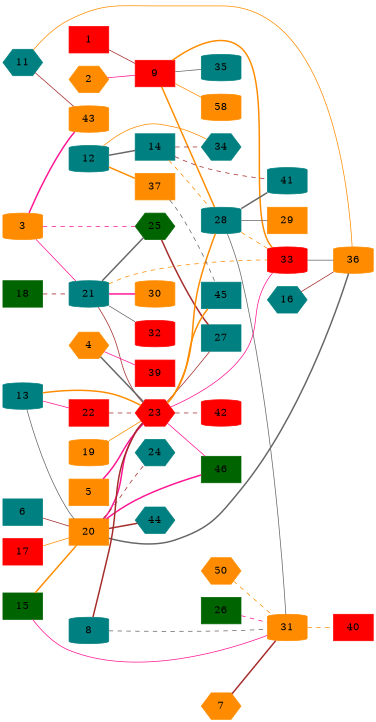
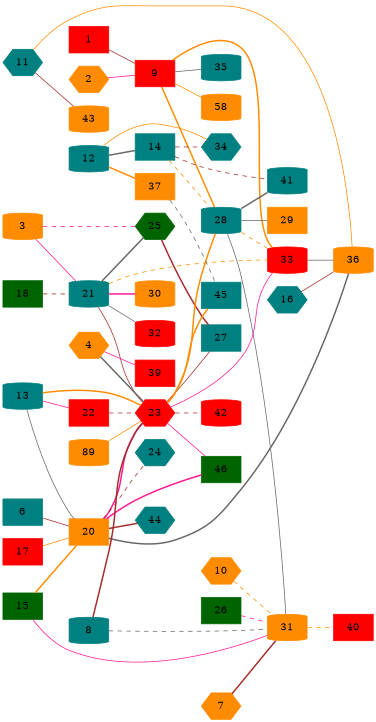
edge "43" -- "3": removed
node "19": label "19" -> "89"
node "5": removed
node "50": label "50" -> "10"
